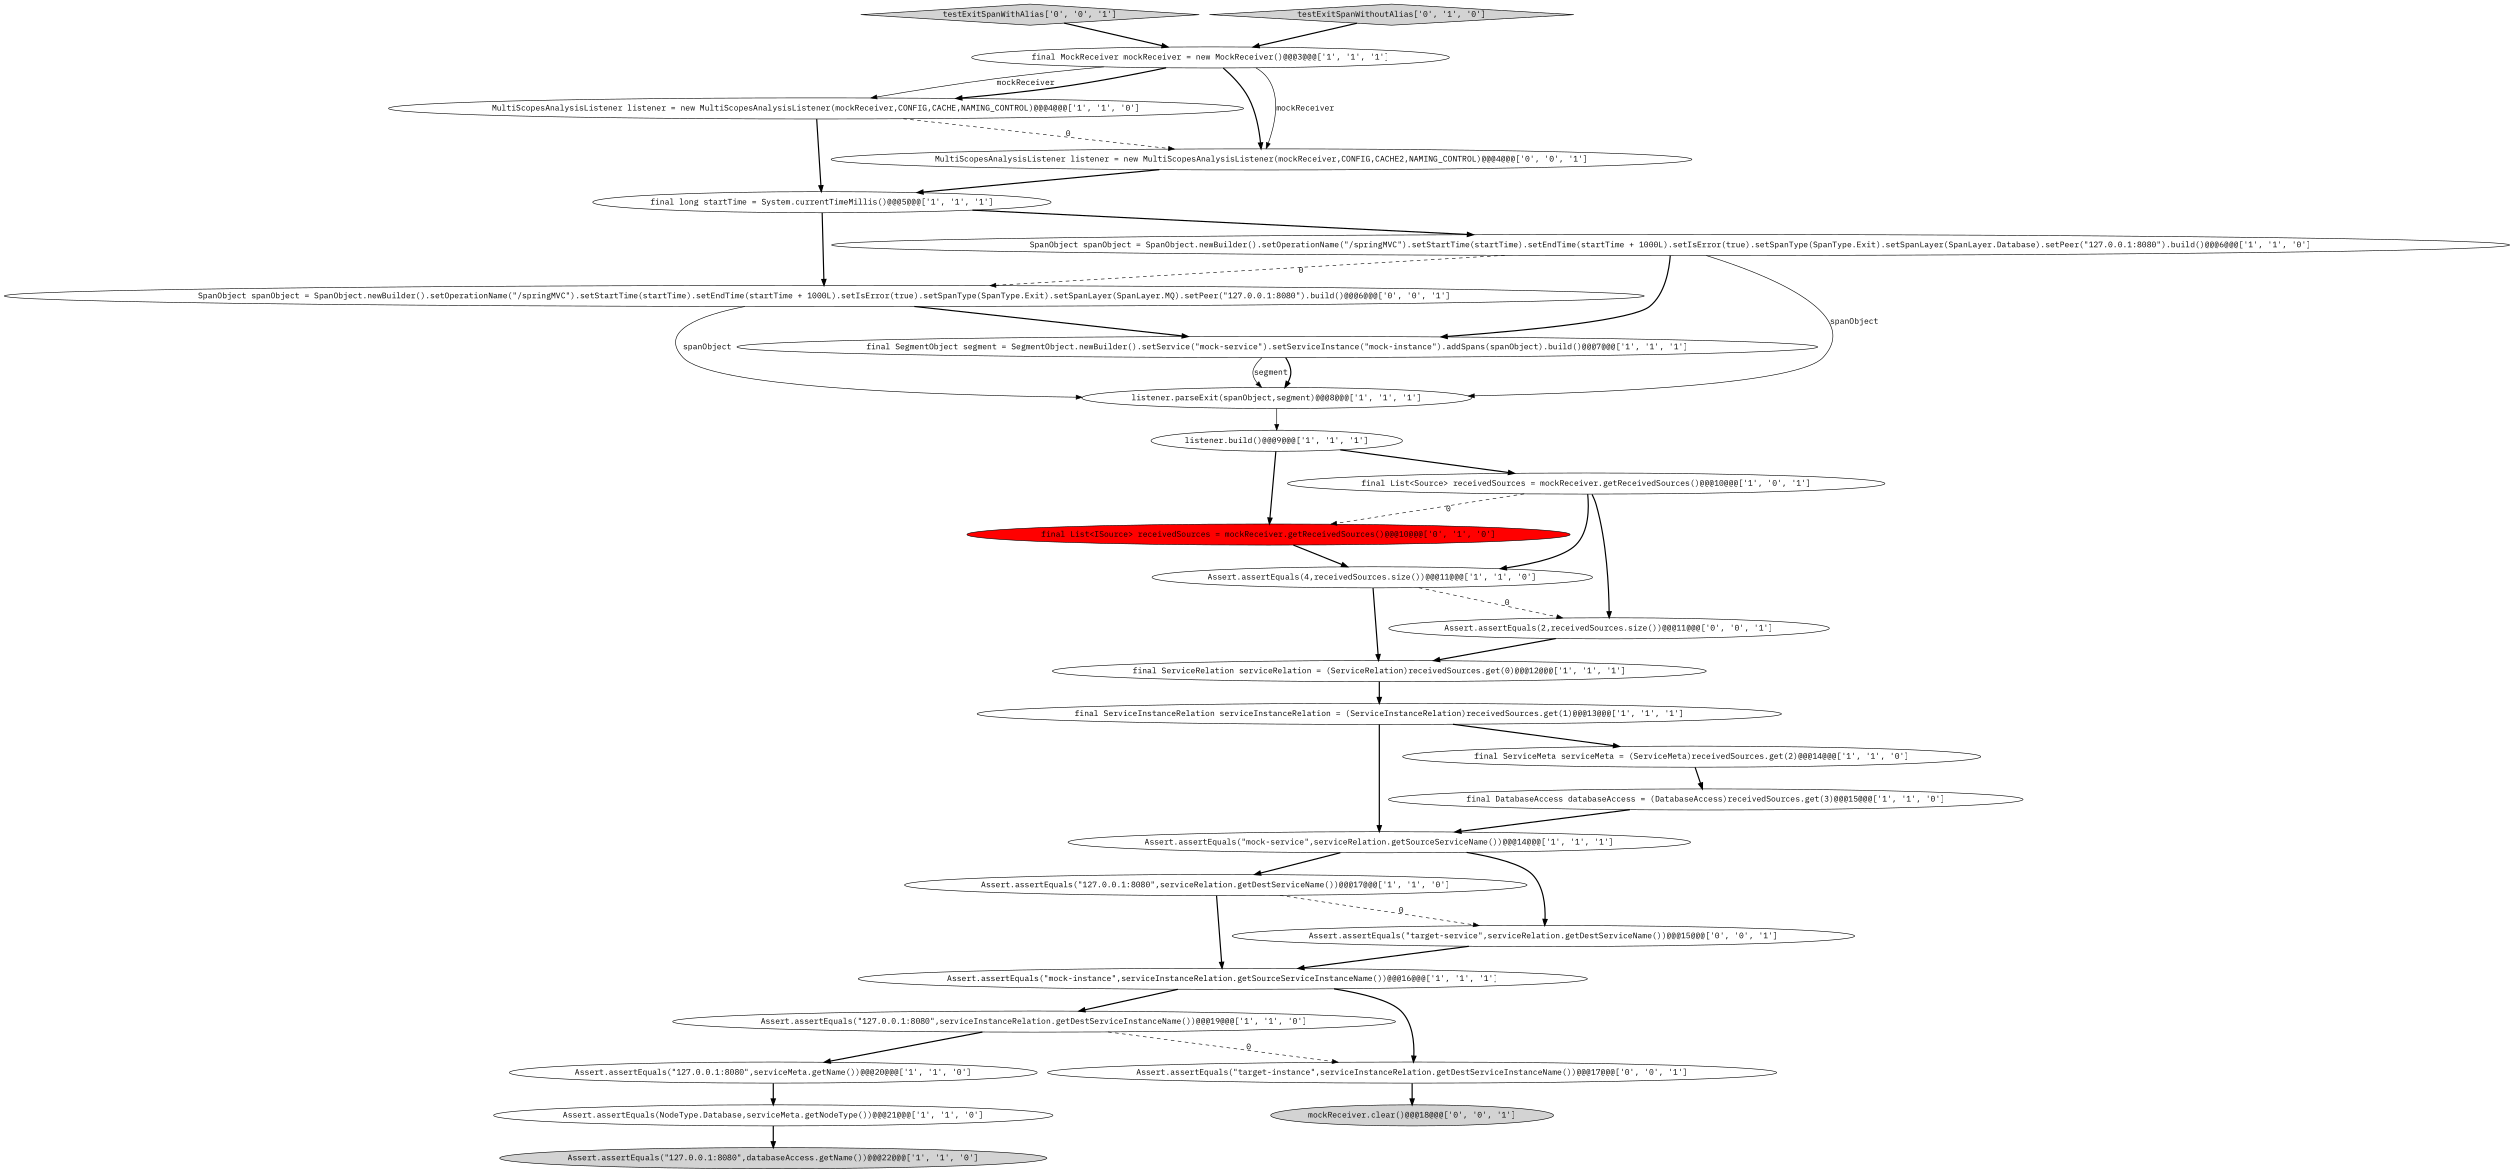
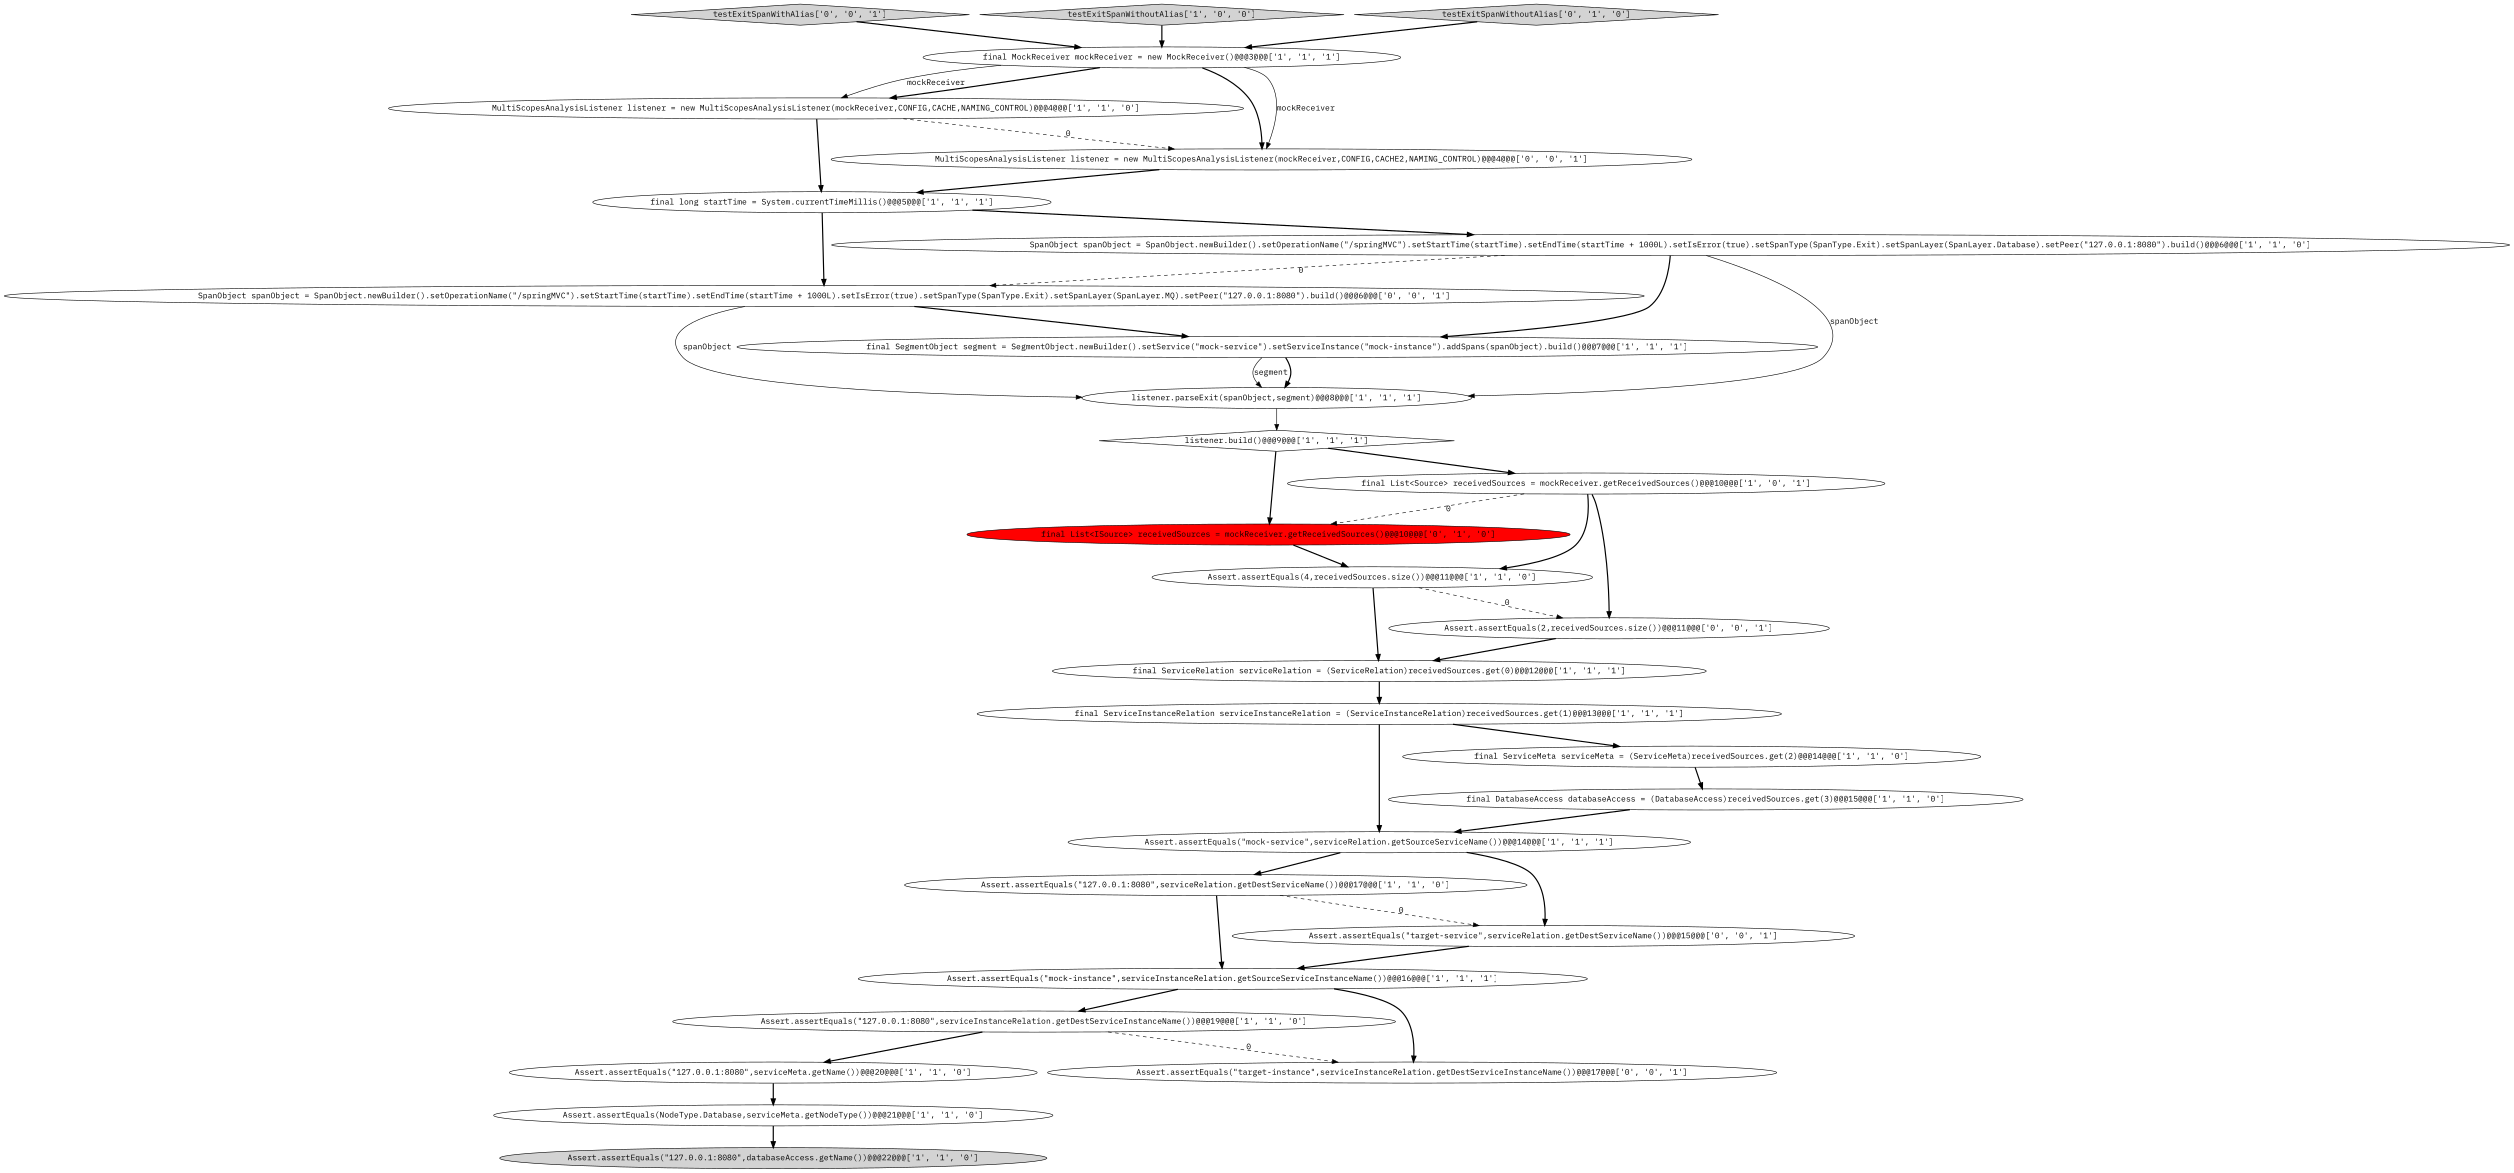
node "testExitSpanWithoutAlias['1', '0', '0']": added
node "listener.build()@@@9@@@['1', '1', '1']": shape ellipse -> diamond
node "mockReceiver.clear()@@@18@@@['0', '0', '1']": removed
